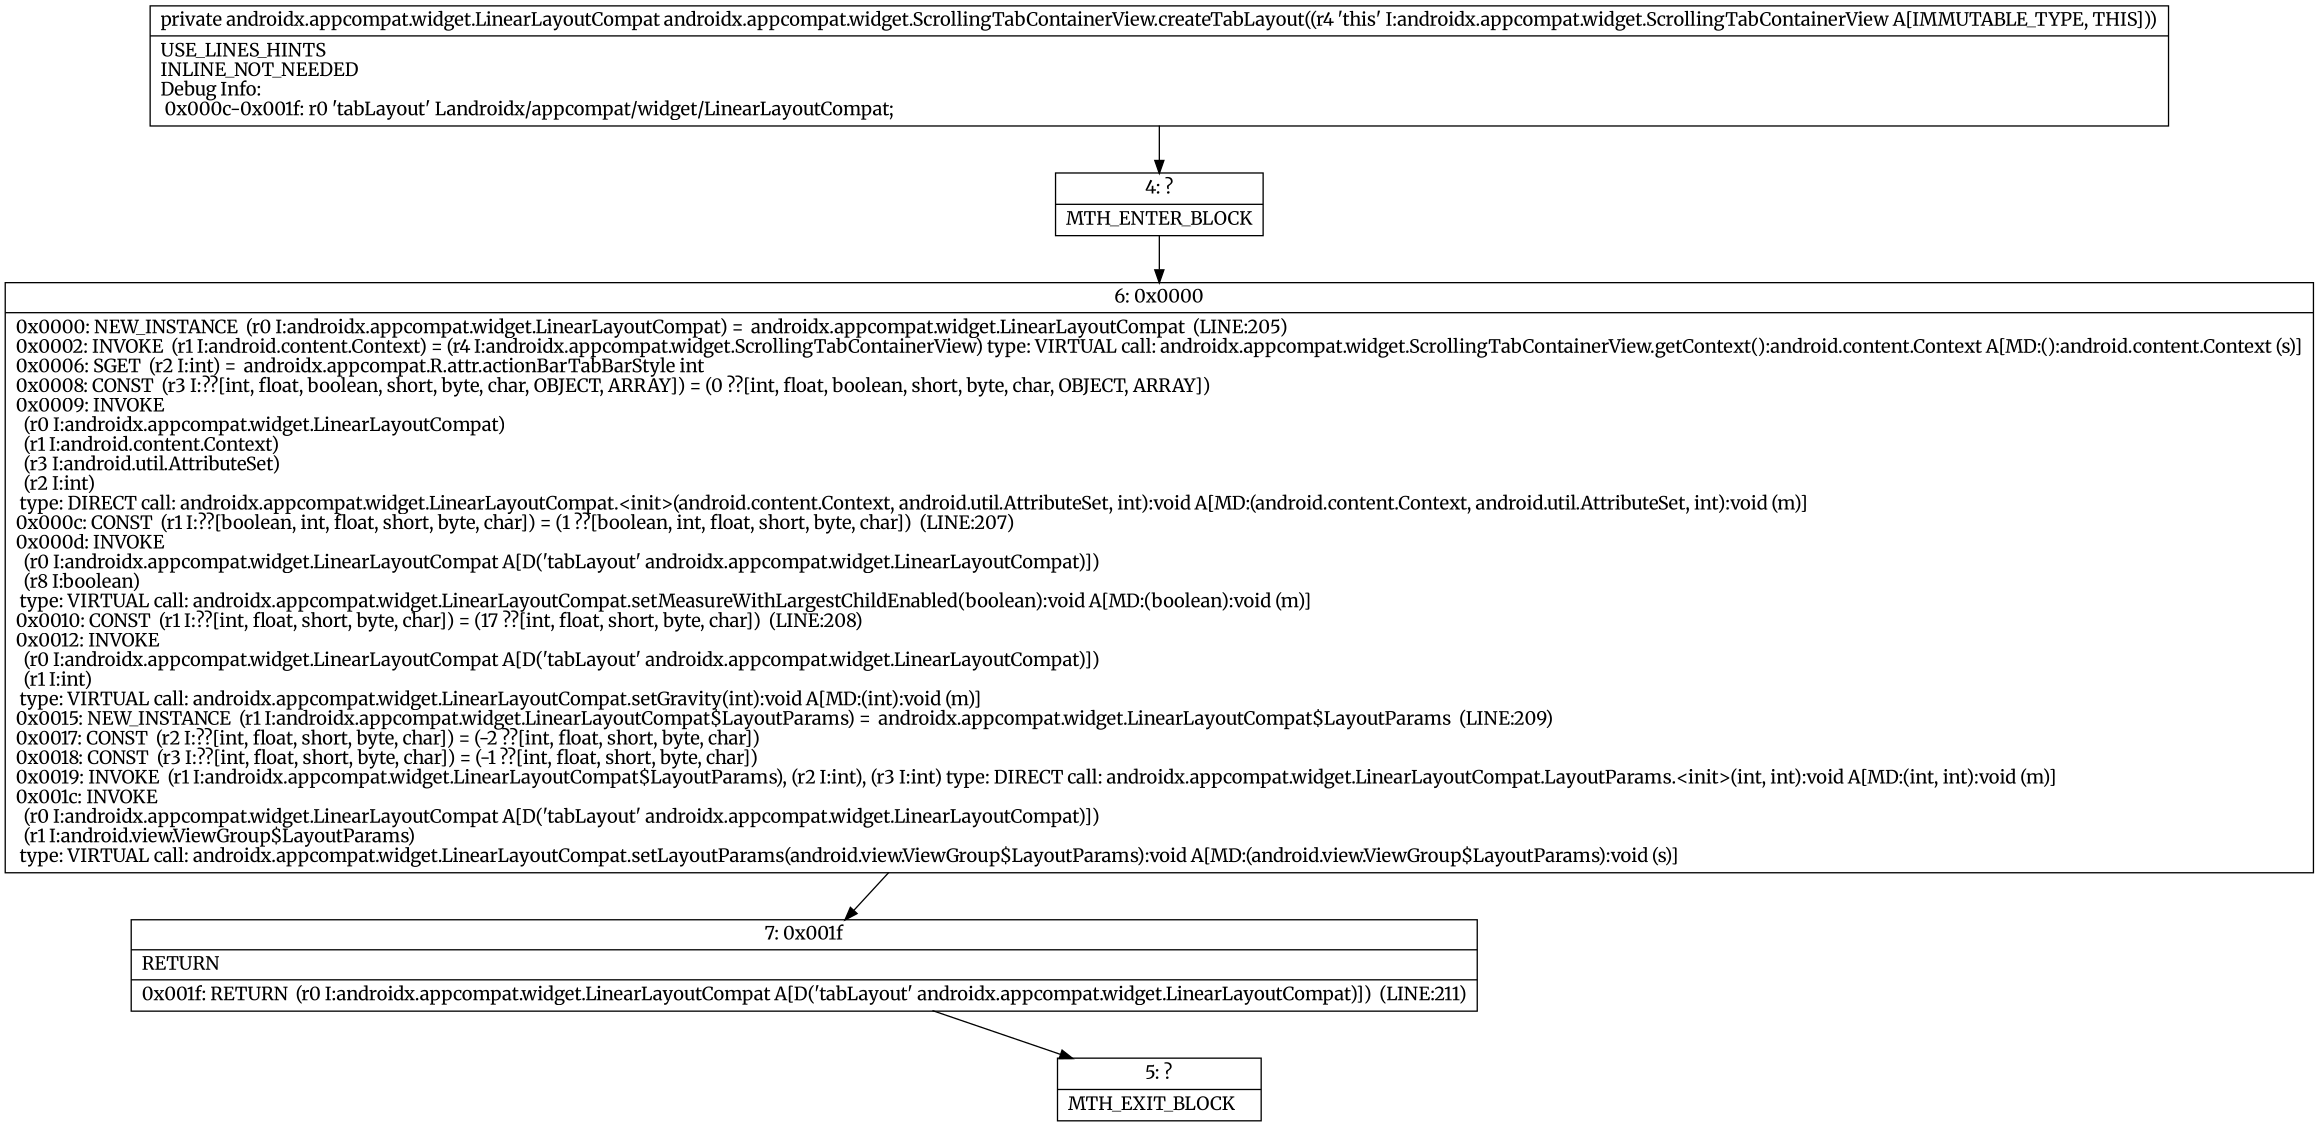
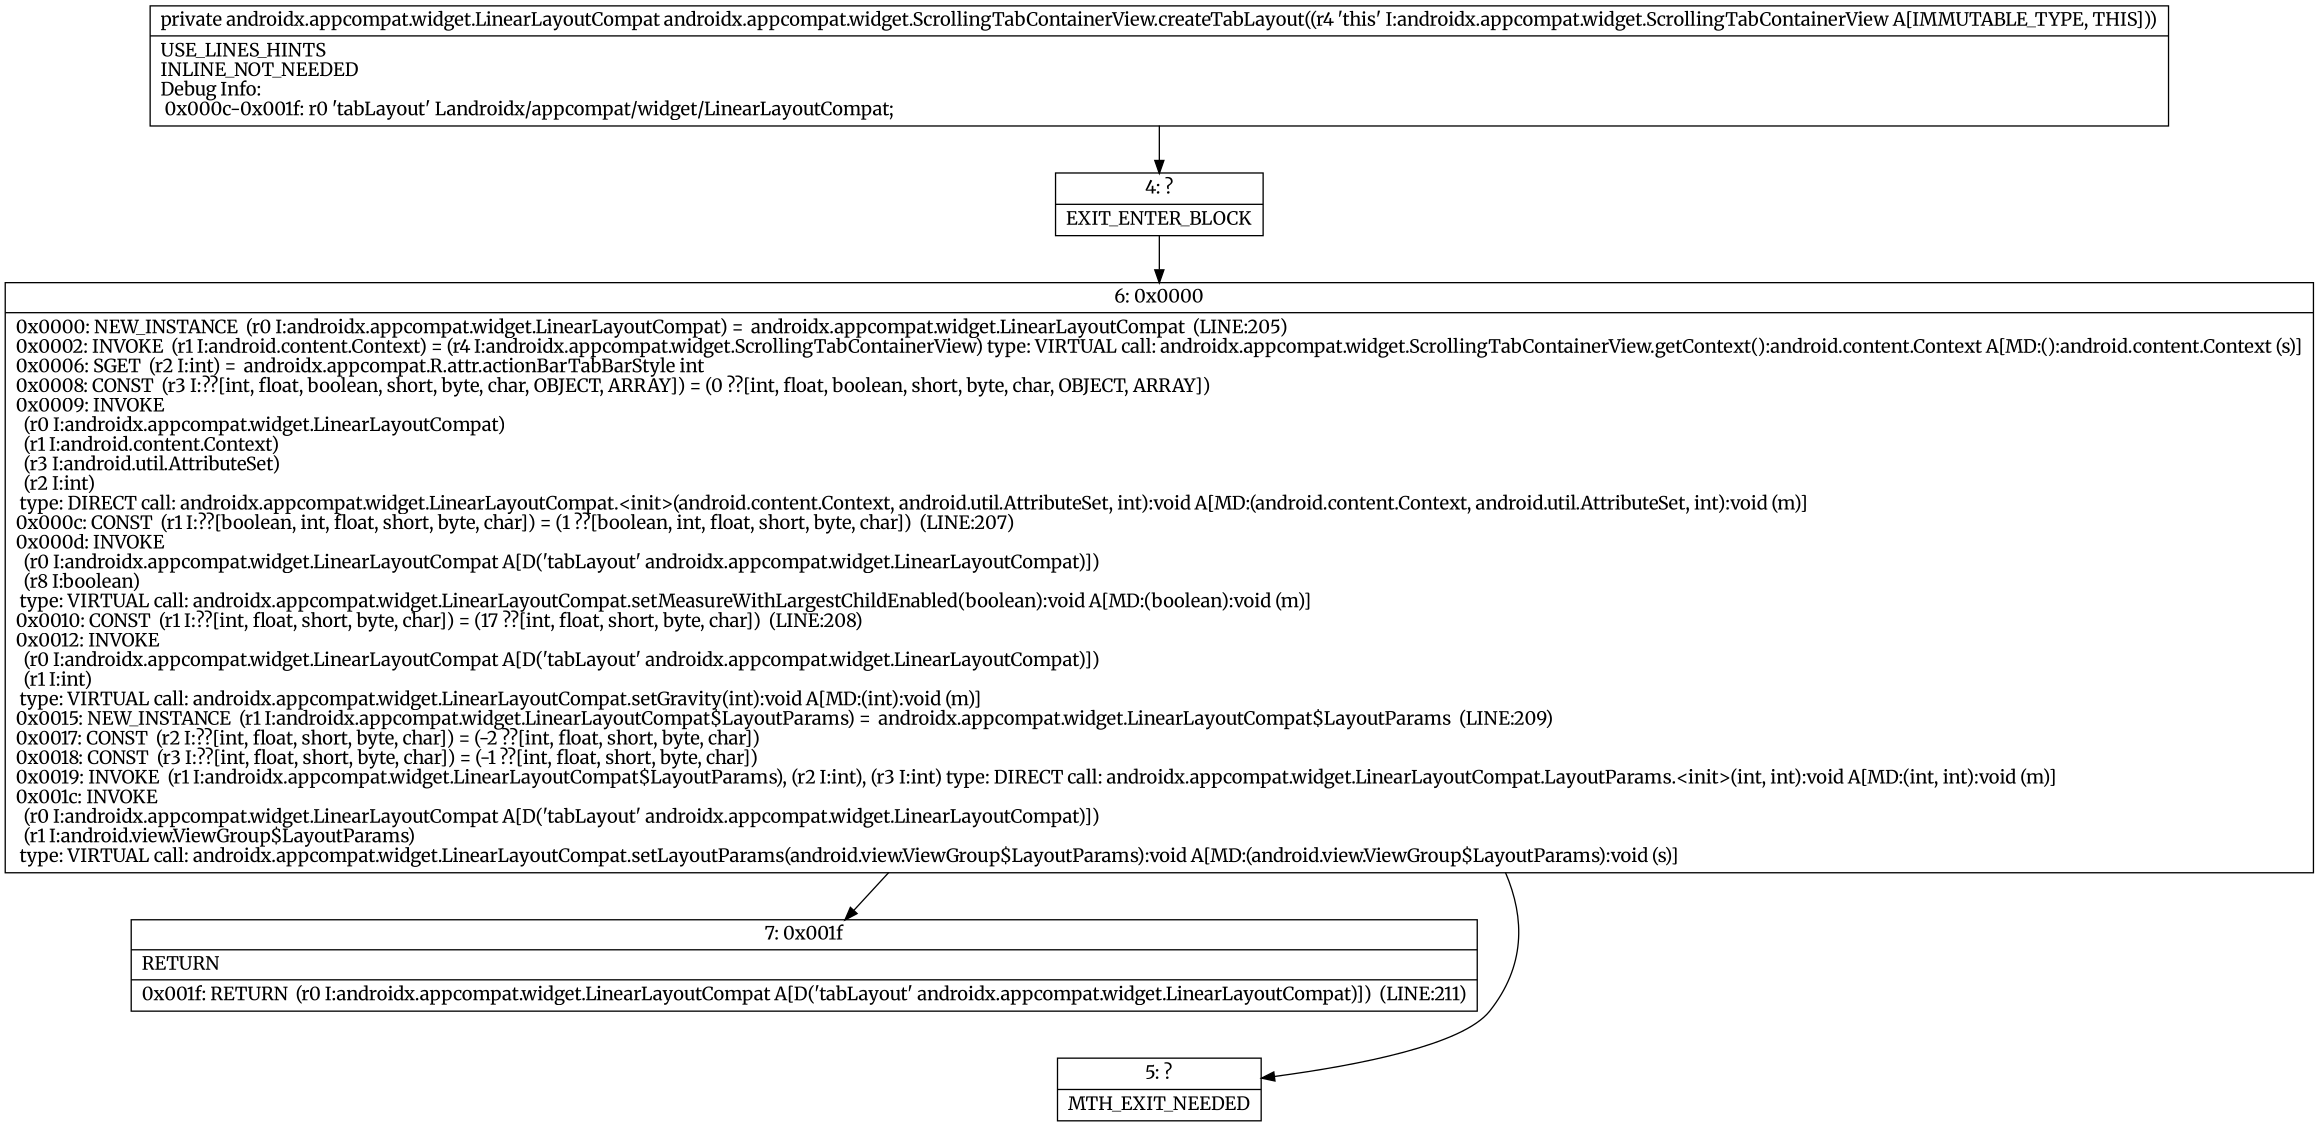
node "4: ?": text "MTH_ENTER_BLOCK" -> "EXIT_ENTER_BLOCK"
edge "7: 0x001f" -> "5: ?": now "6: 0x0000" -> "5: ?"
node "5: ?": text "MTH_EXIT_BLOCK" -> "MTH_EXIT_NEEDED"
